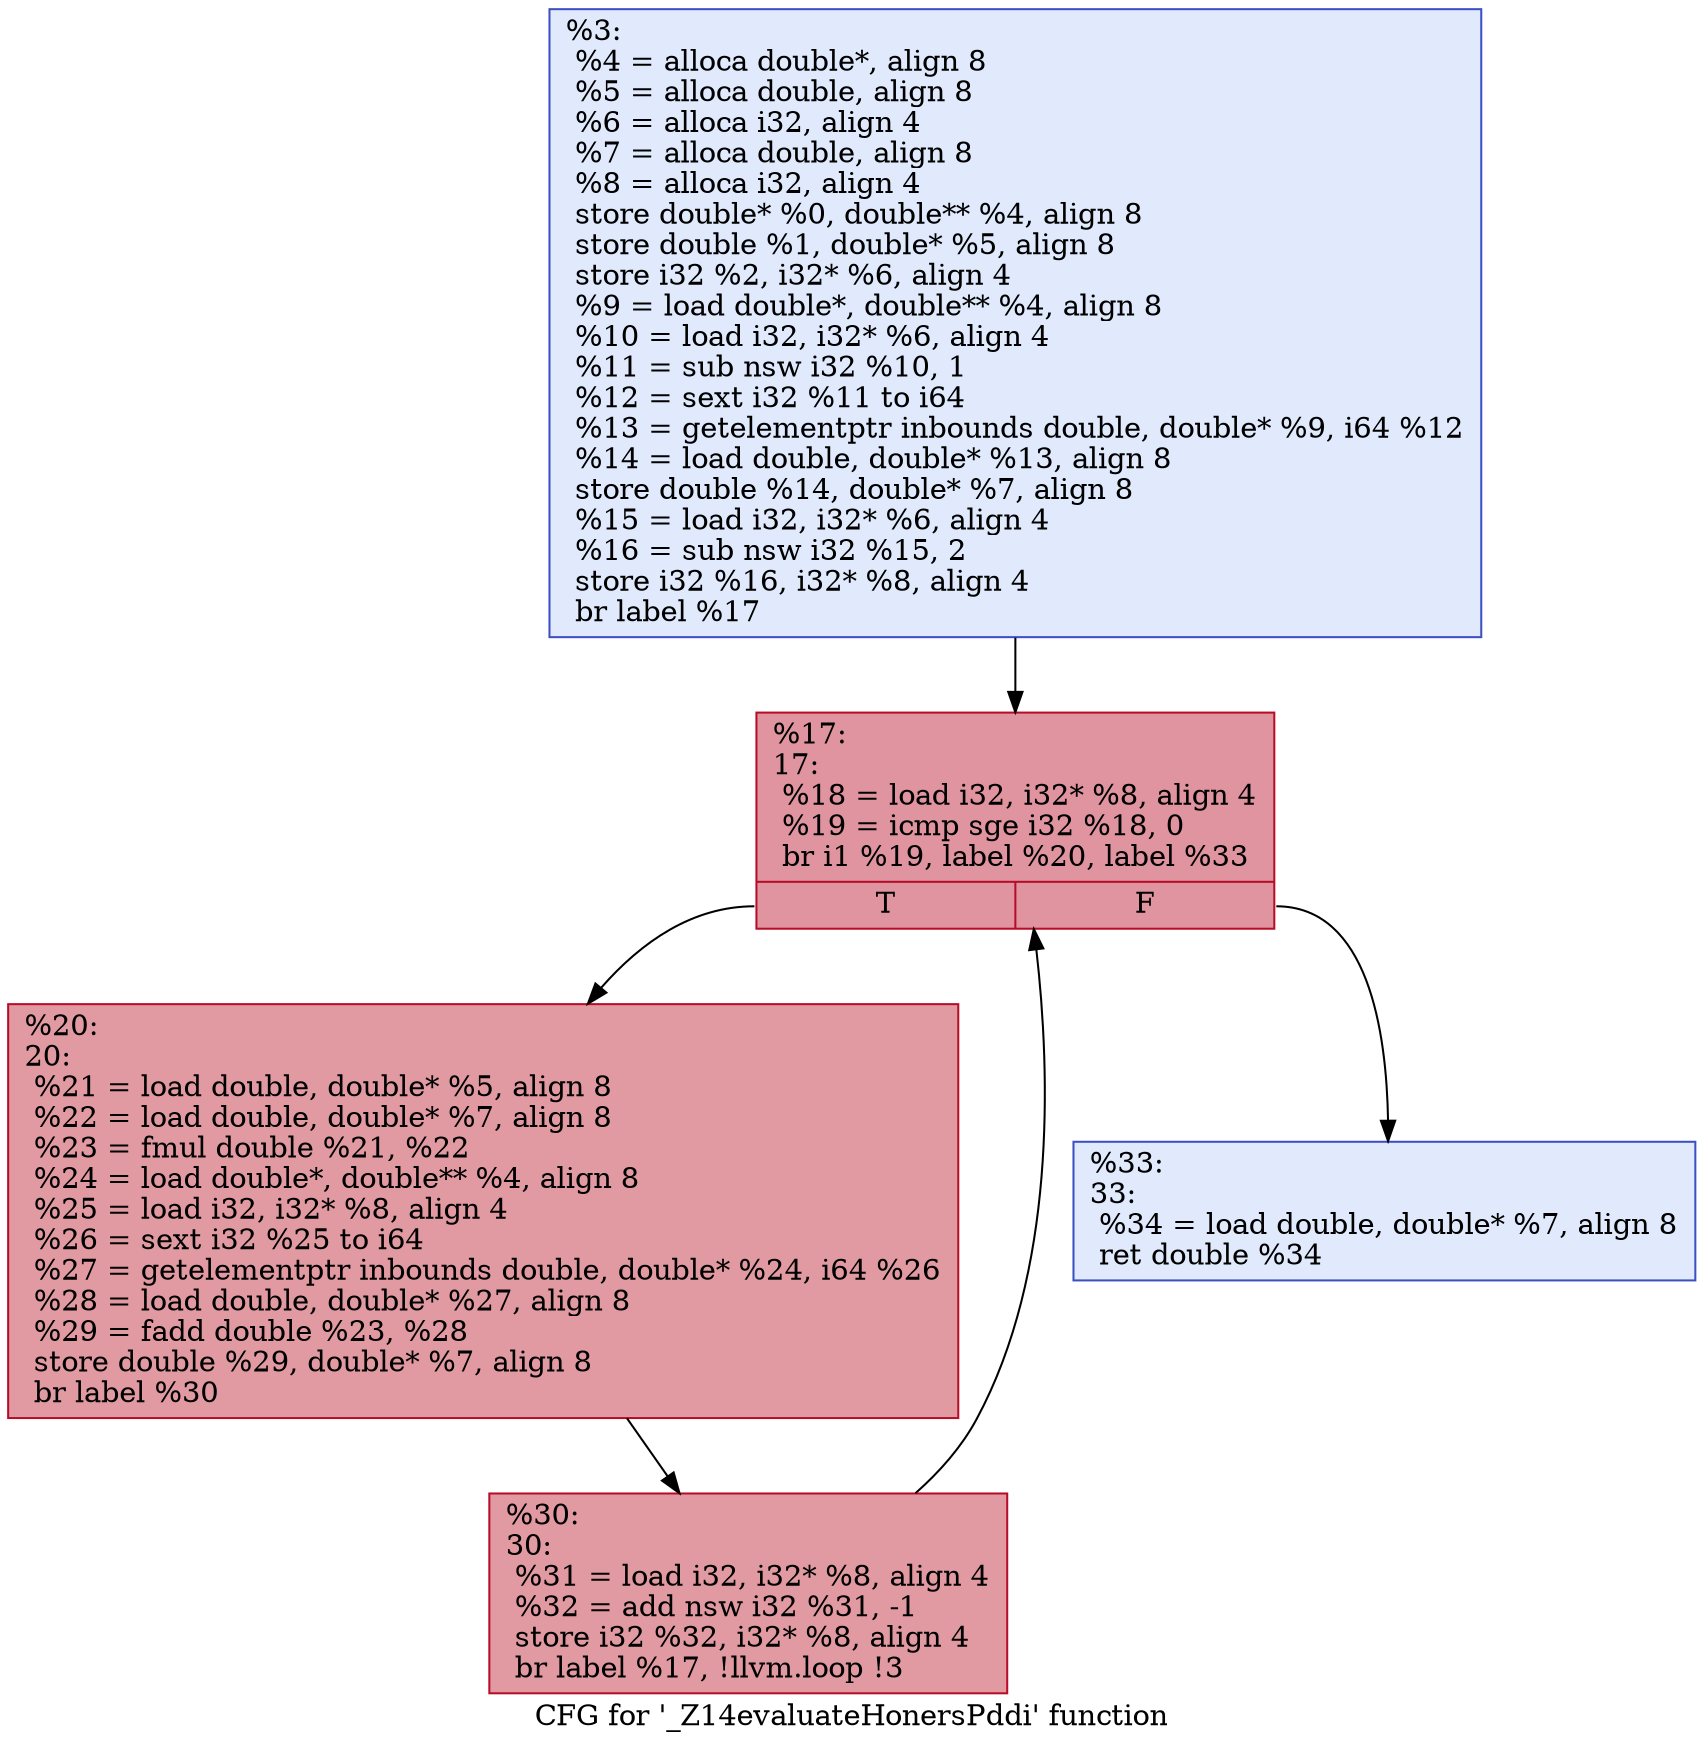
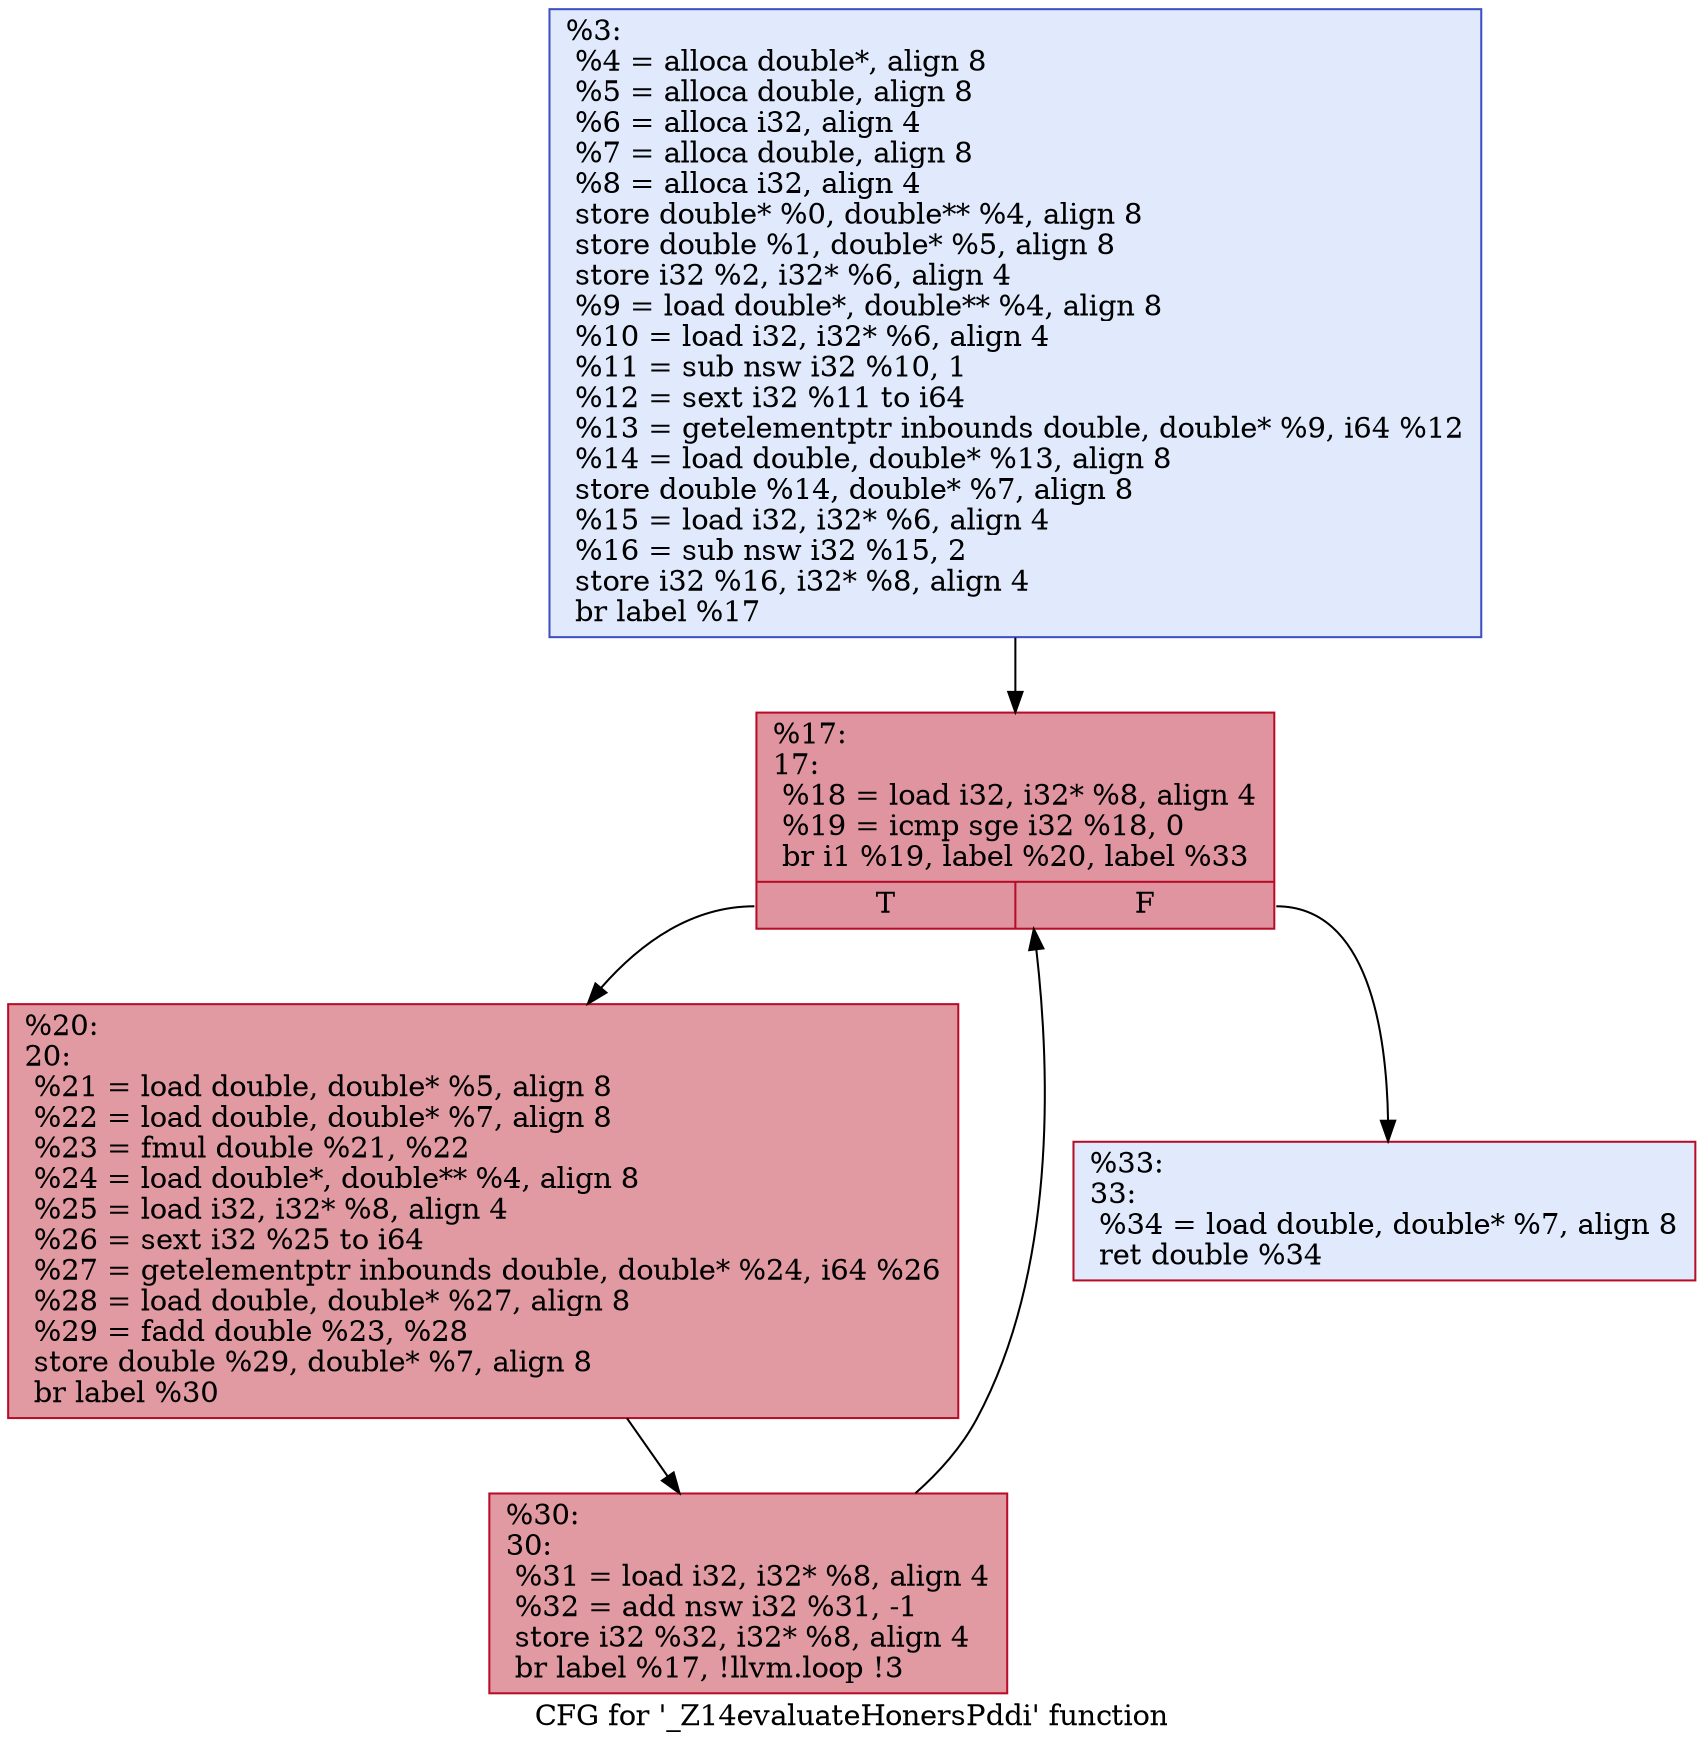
node "%33:": color #3d50c3ff -> #b70d28ff
